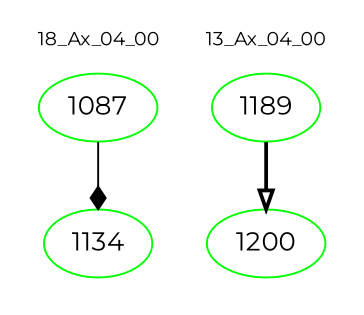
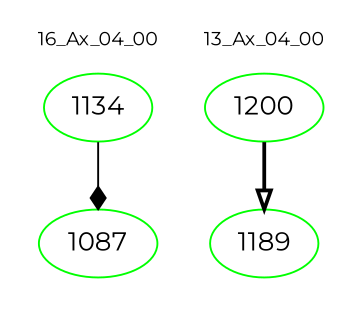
cluster "18_Ax_04_00": label "18_Ax_04_00" -> "16_Ax_04_00"
edge "1087" -> "1134": reversed
edge "1189" -> "1200": reversed
